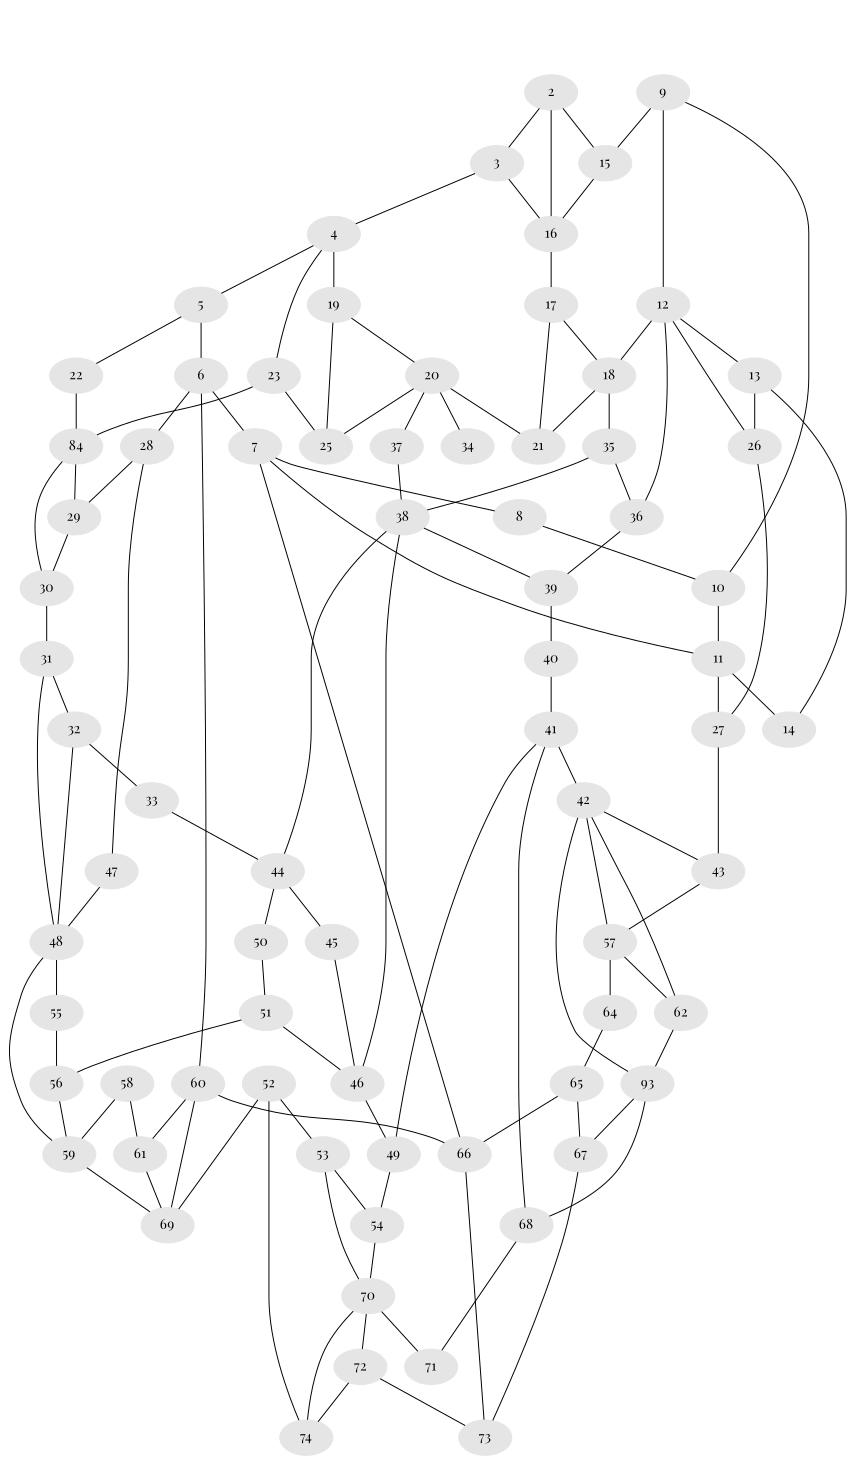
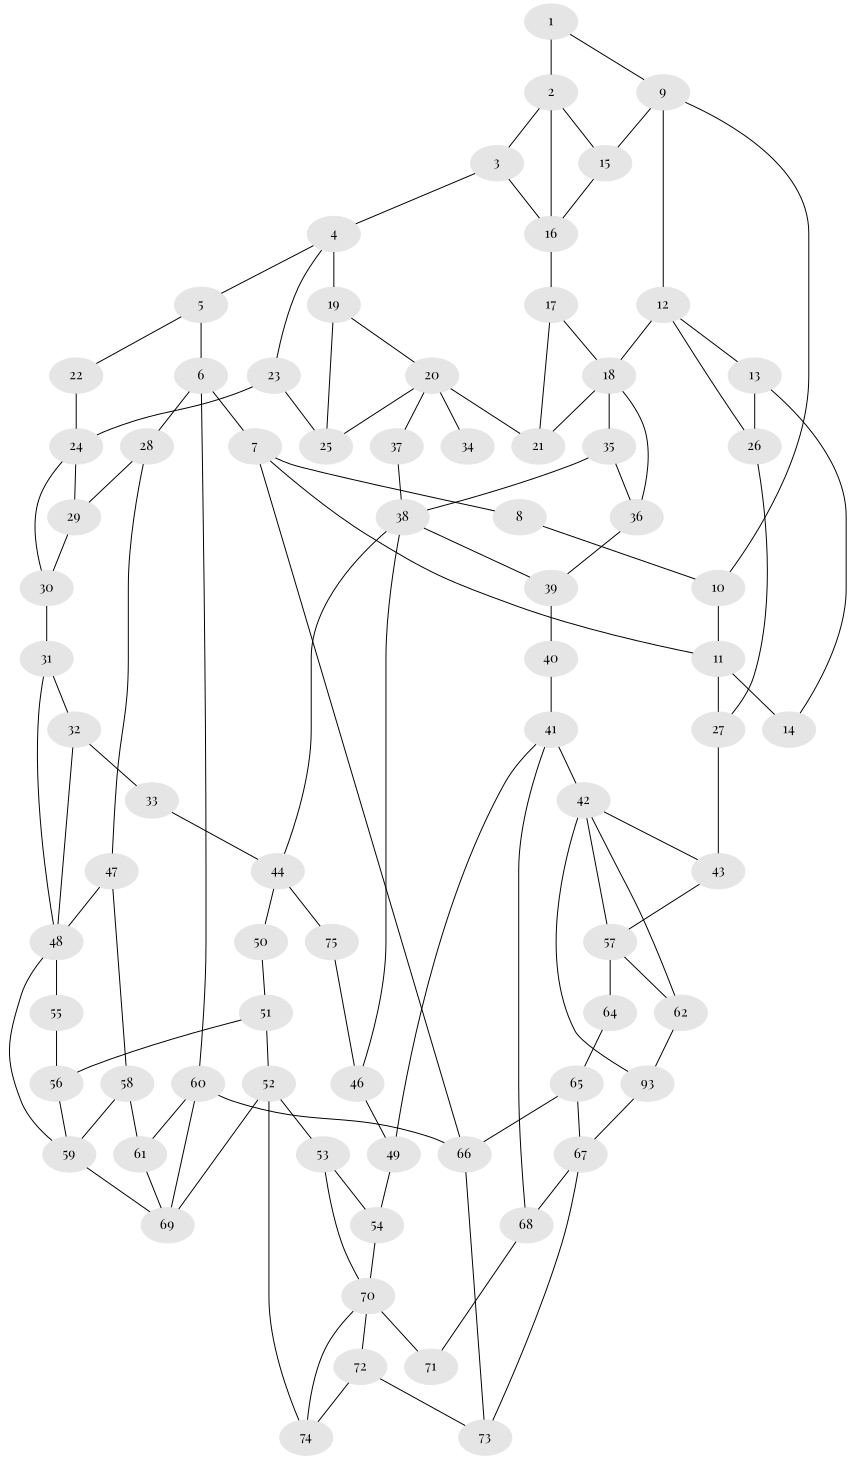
node "1": added
edge "12" -- "36": now "18" -- "36"
node "84": label "84" -> "24"
node "45": label "45" -> "75"
edge "47" -- "58": added
edge "51" -- "46": now "51" -- "52"
edge "93" -- "68": now "67" -- "68"
